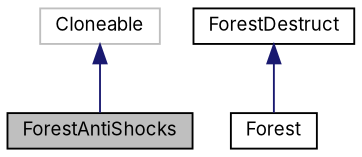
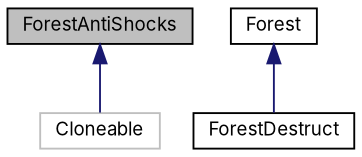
edge "ForestAntiShocks" -> "Cloneable": reversed
edge "Forest" -> "ForestDestruct": reversed
